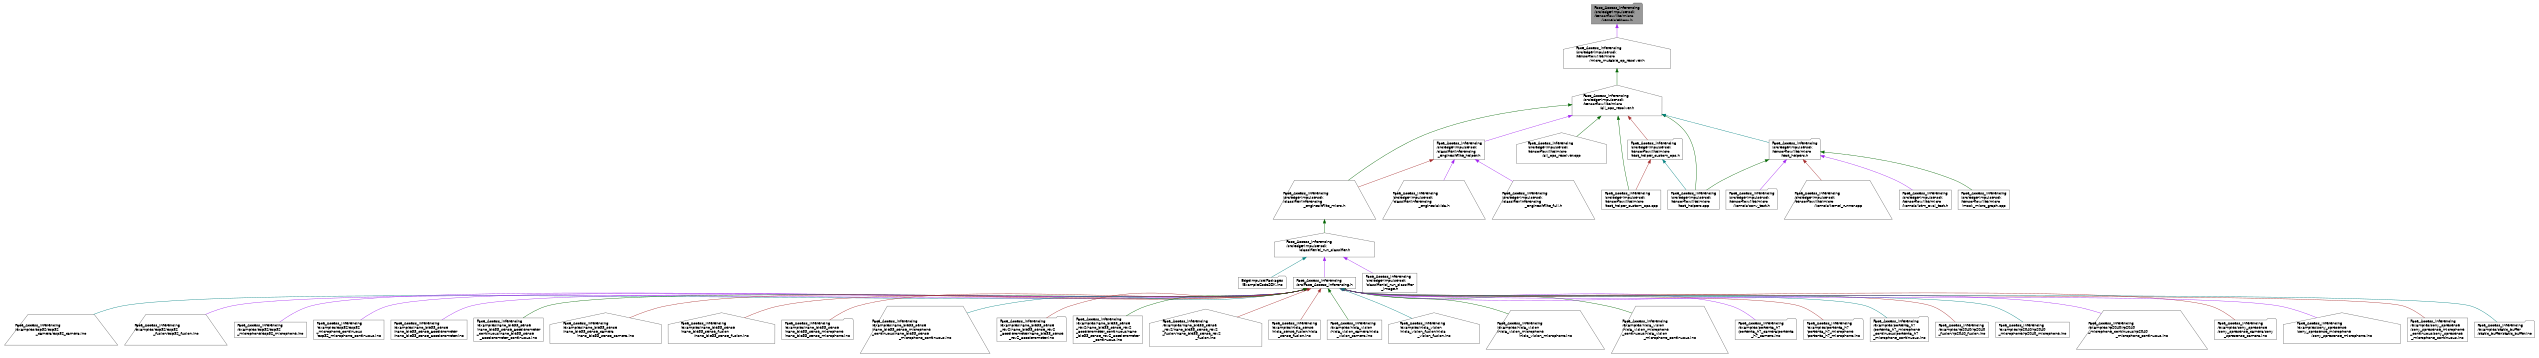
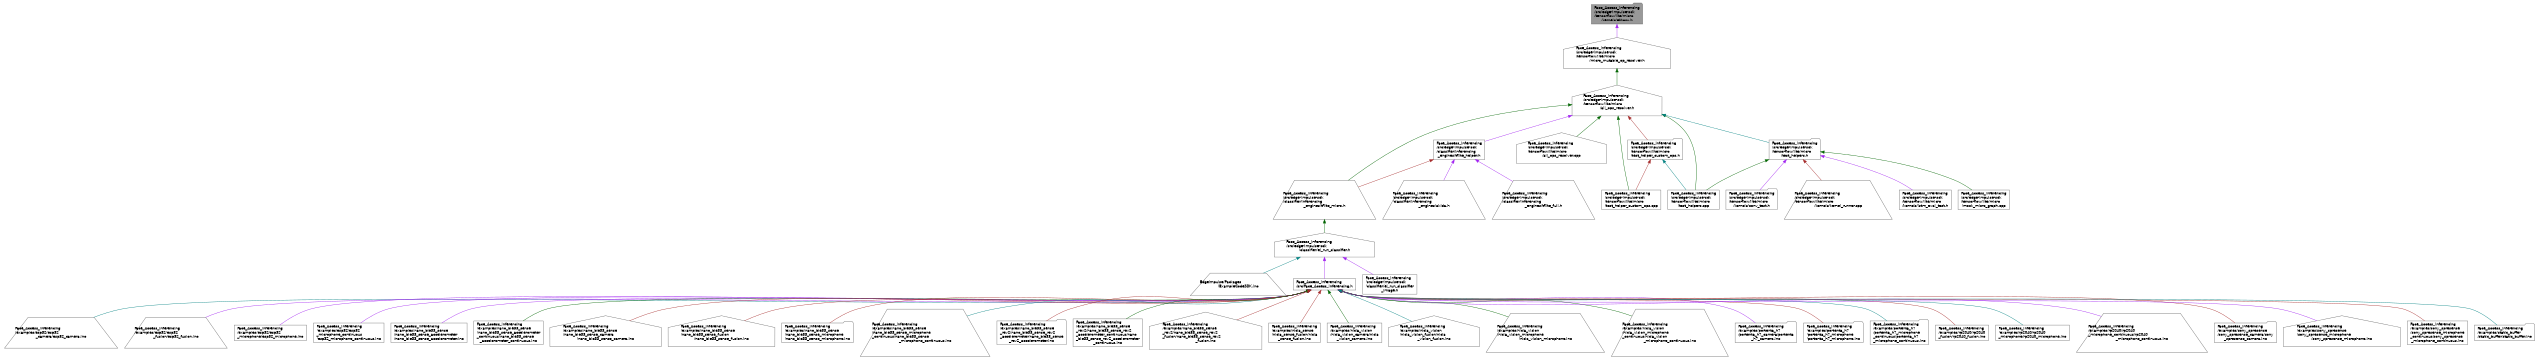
node "EdgeImpulse/Packages /ExampleCodeSDK.ino": shape folder -> trapezium
